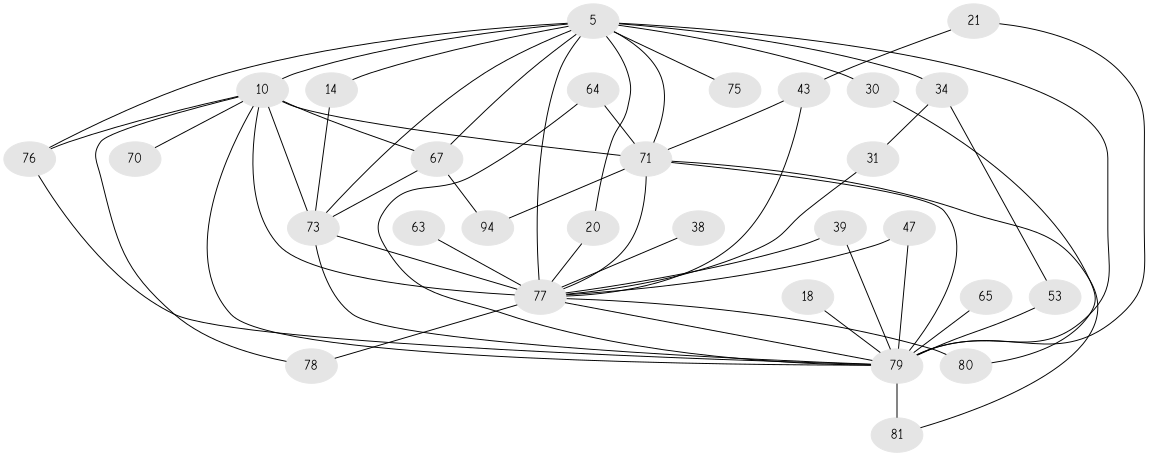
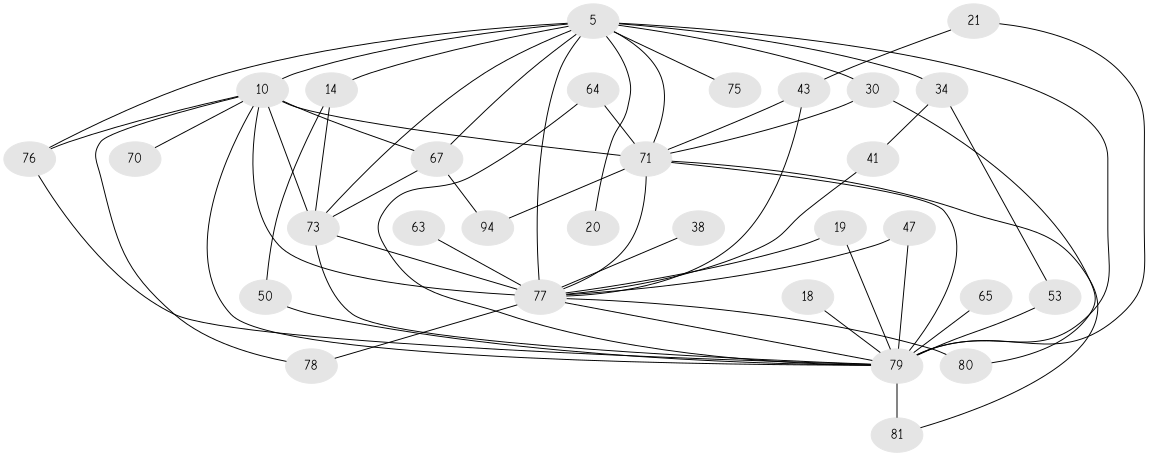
edge "30" -- "71": added
node "31": label "31" -> "41"
node "39": label "39" -> "19"
edge "20" -- "77": removed
node "50": added
